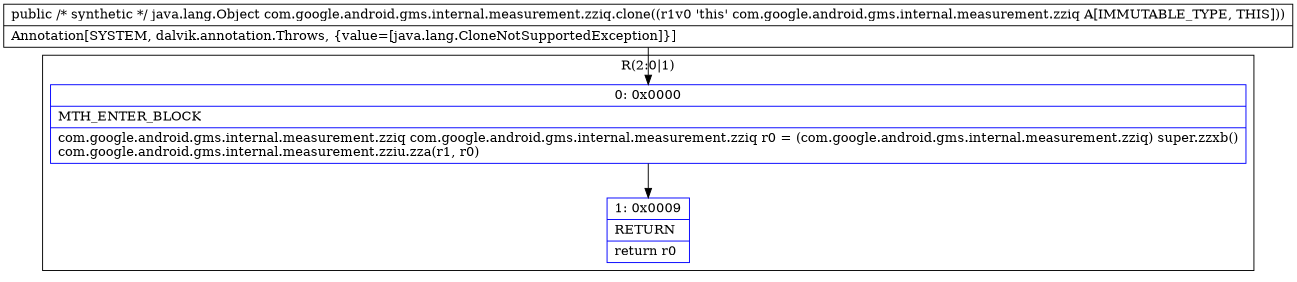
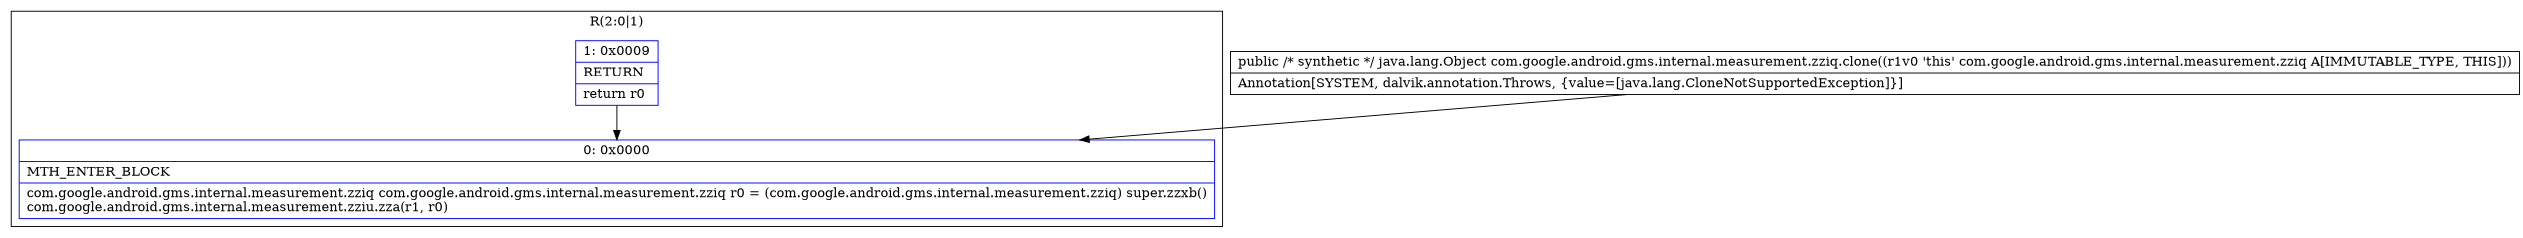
edge "0: 0x0000" -> "1: 0x0009": reversed
